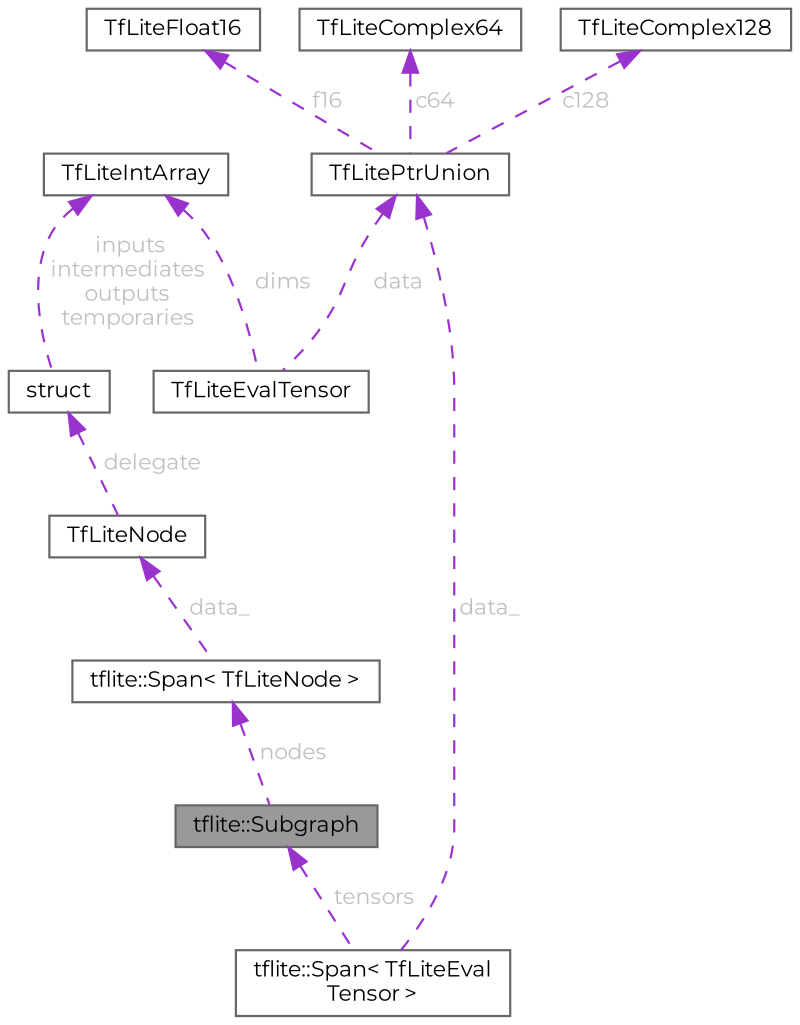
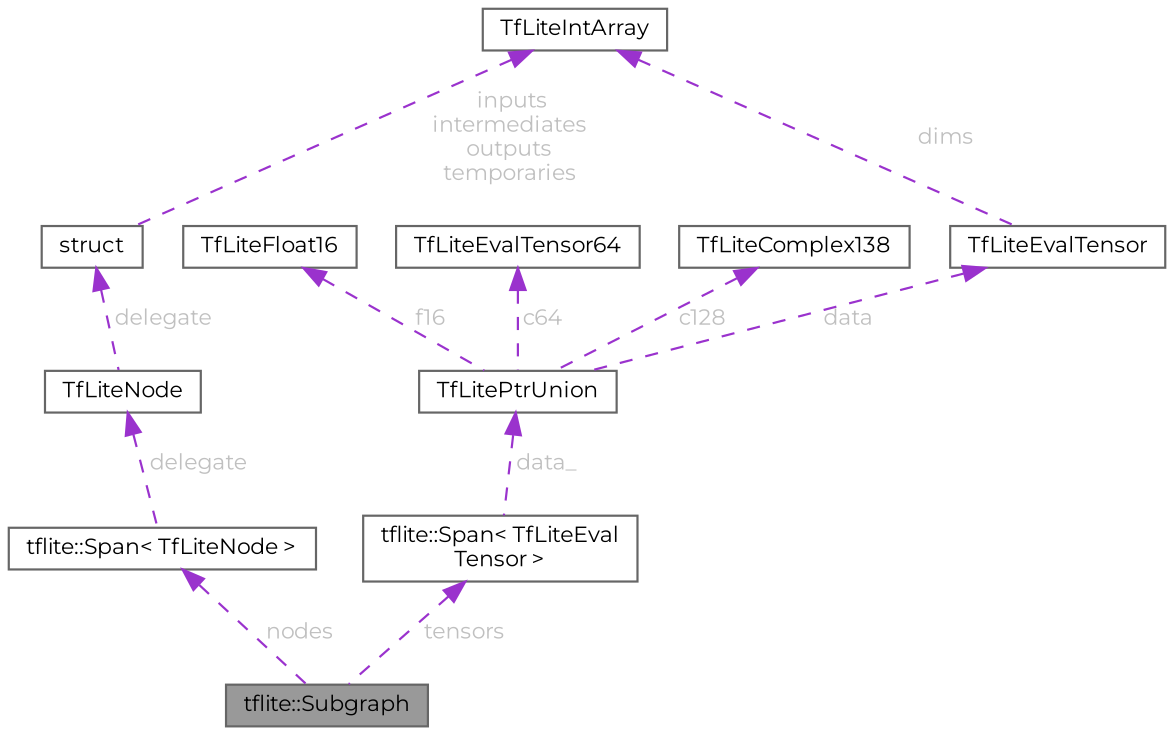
node "TfLiteComplex64": label "TfLiteComplex64" -> "TfLiteEvalTensor64"
node "TfLiteComplex128": label "TfLiteComplex128" -> "TfLiteComplex138"
edge "TfLiteEvalTensor" -> "TfLitePtrUnion": reversed
edge "tflite::Span< TfLiteNode >" -> "TfLiteNode": label " data_" -> " delegate"
edge "tflite::Span< TfLiteEval Tensor >" -> "tflite::Subgraph": reversed
